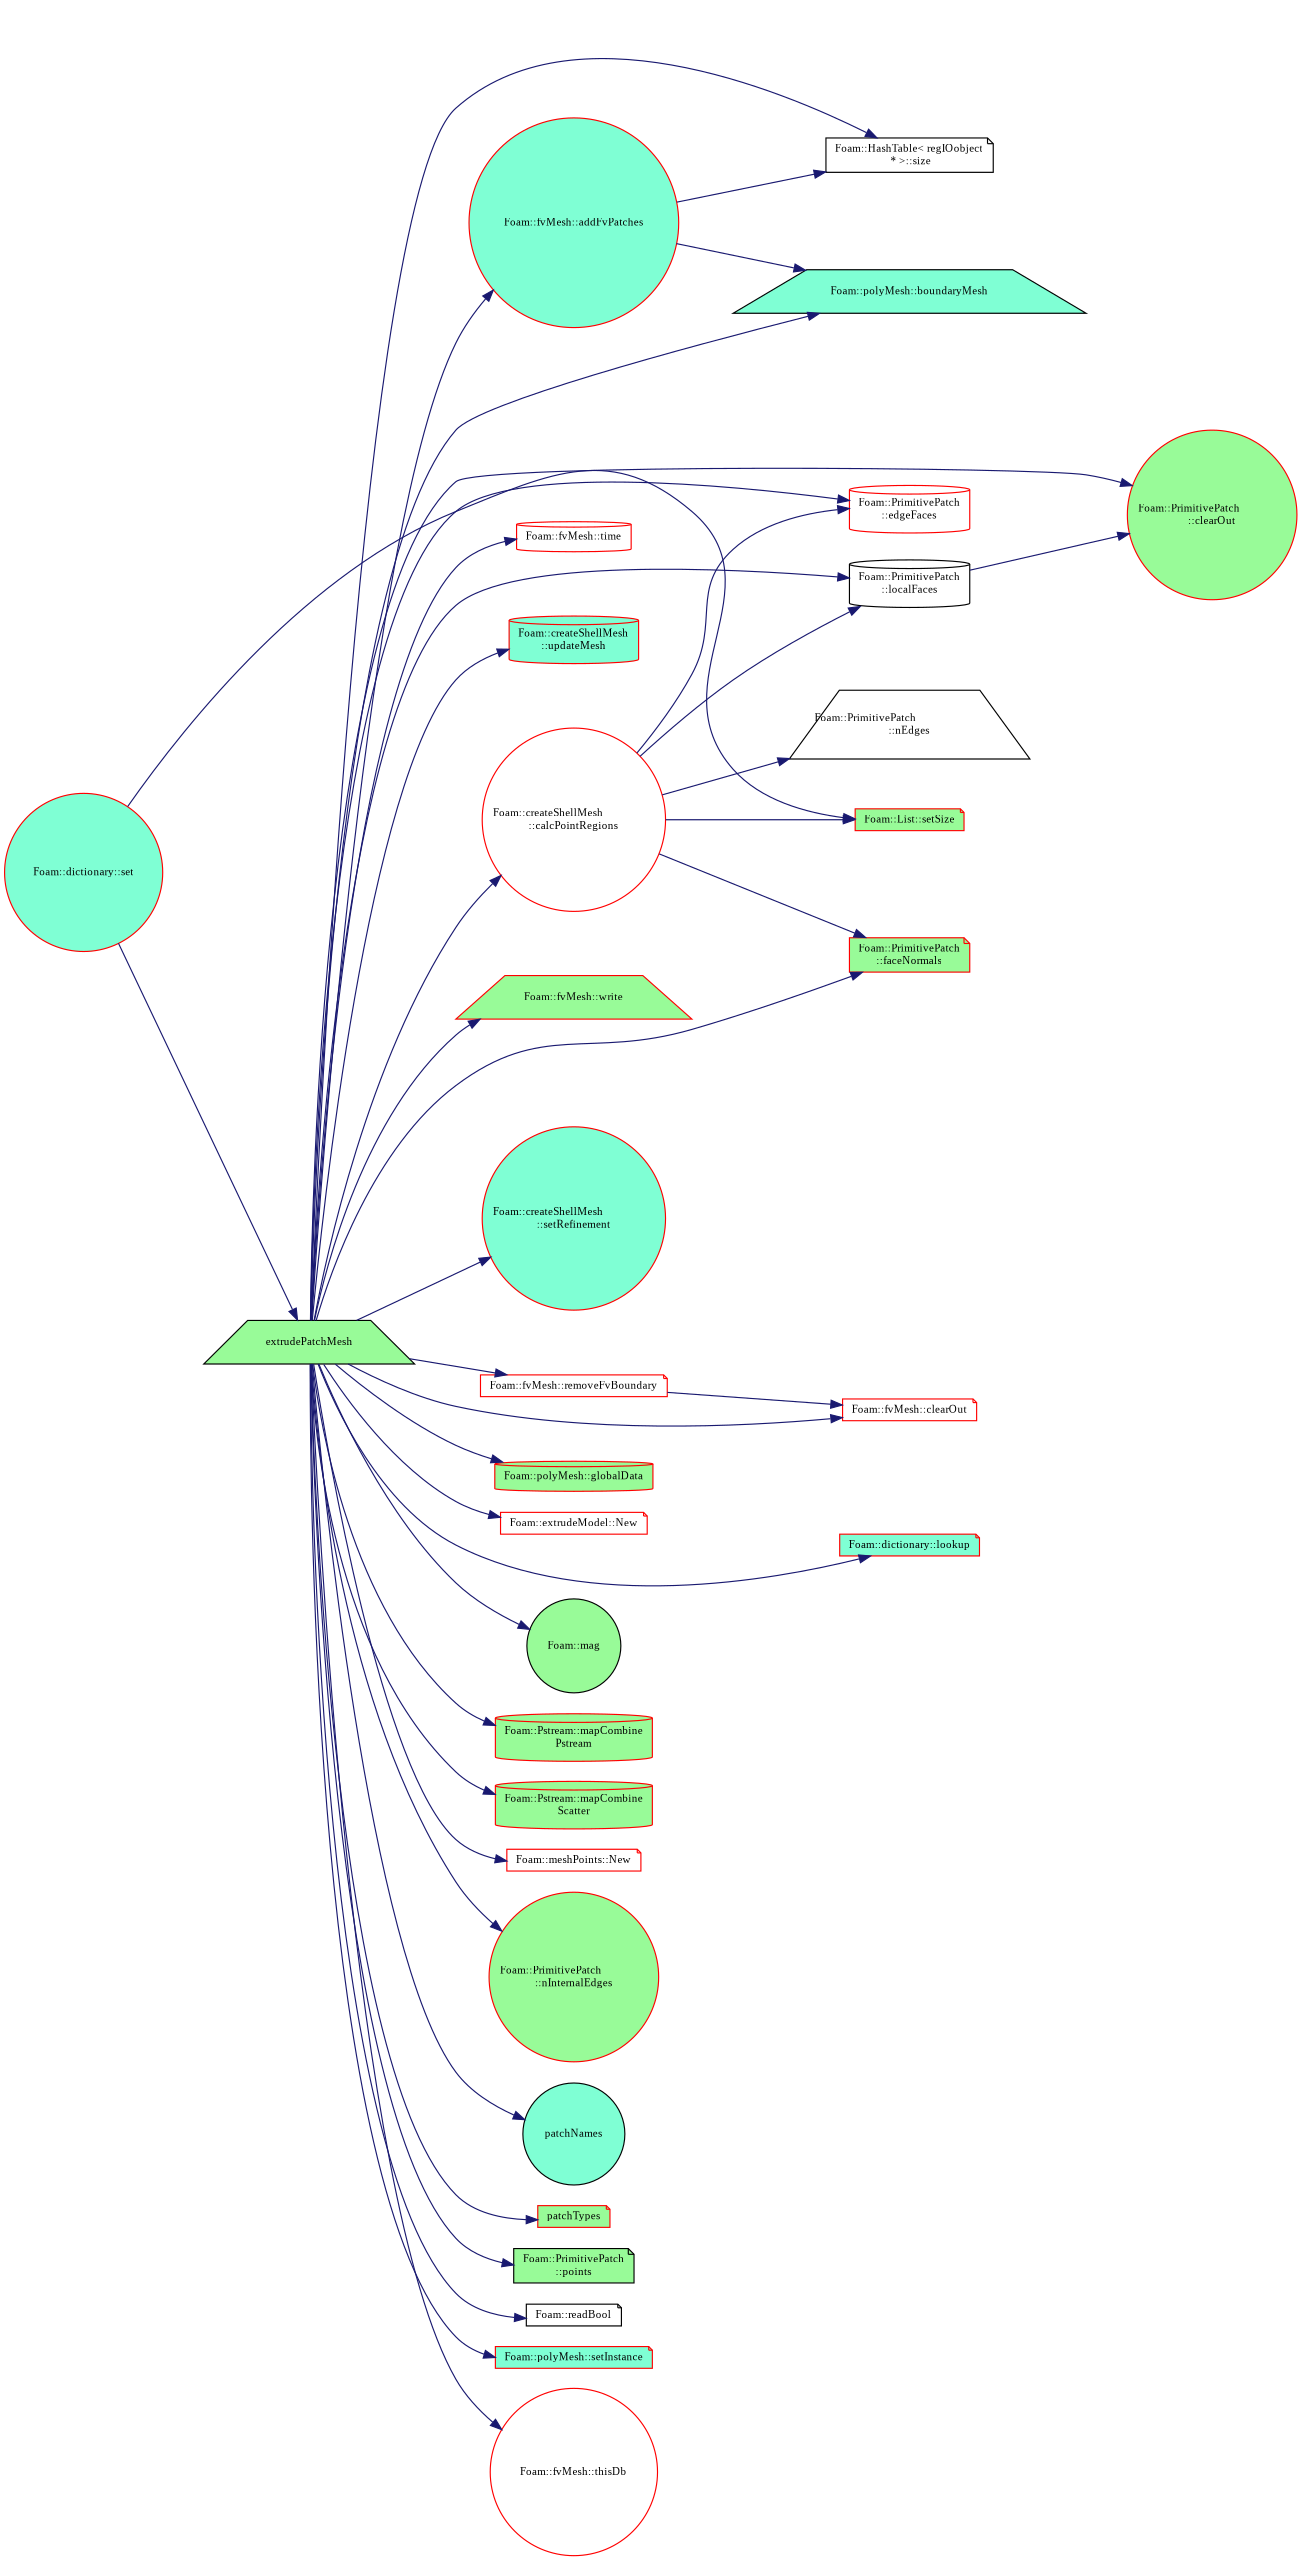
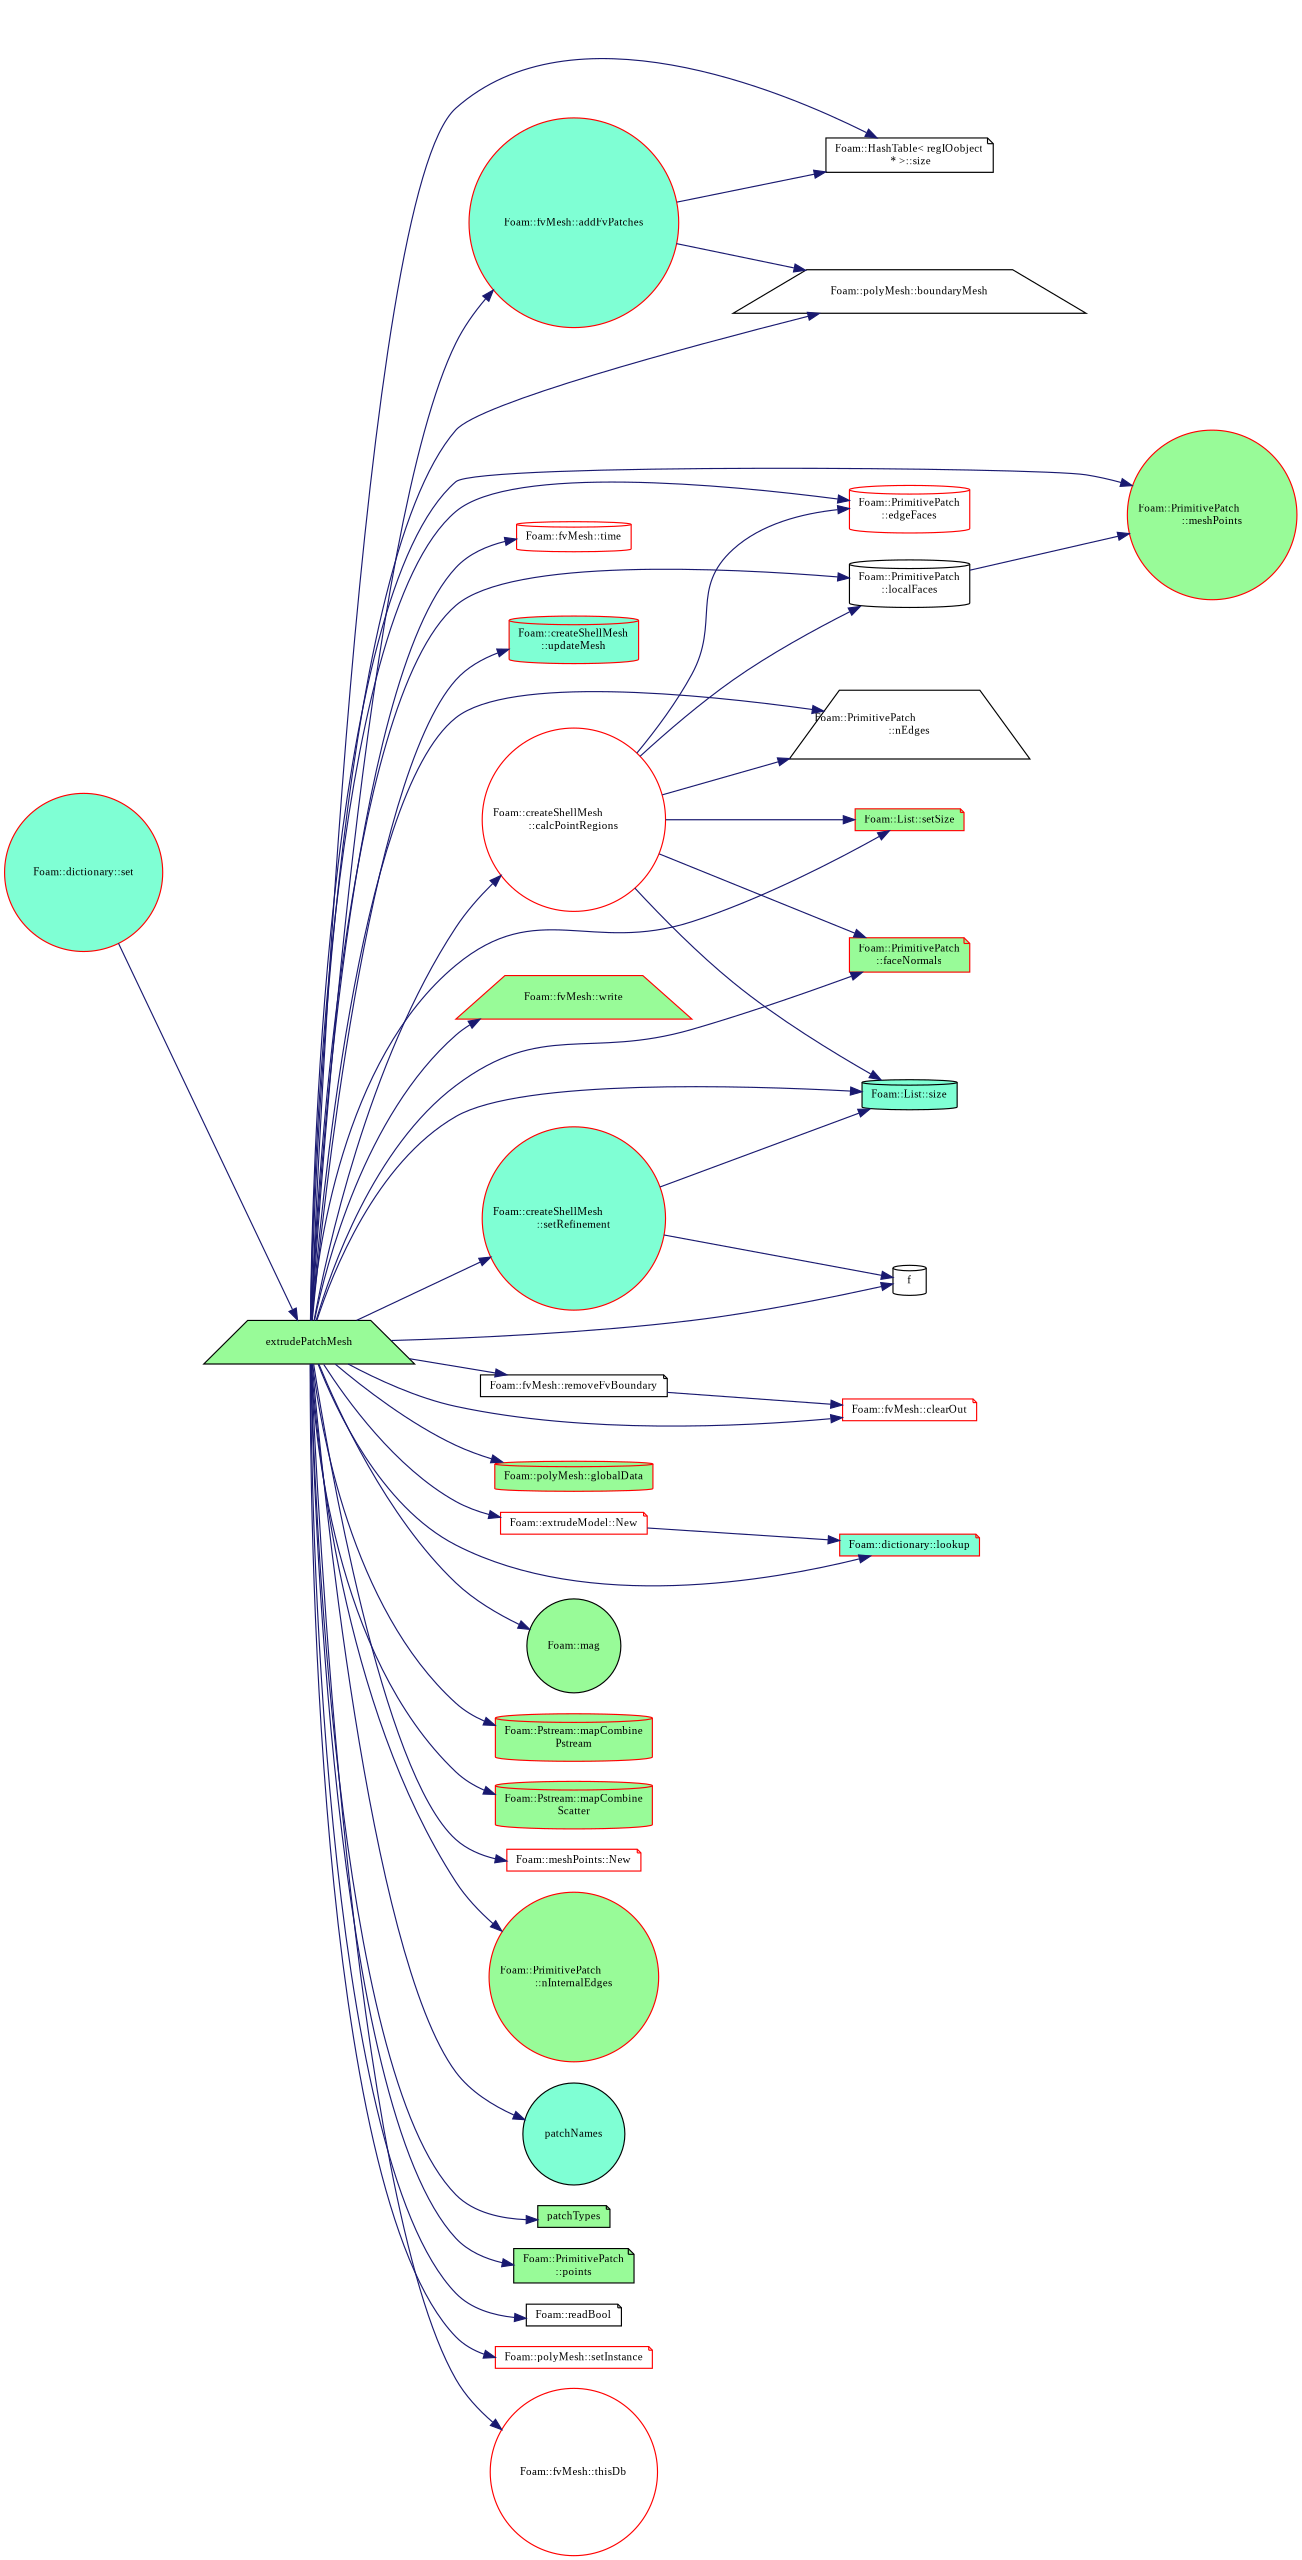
node "Foam::polyMesh::boundaryMesh": fillcolor aquamarine -> white
edge "Foam::dictionary::set" -> "Foam::List::setSize": now "extrudePatchMesh" -> "Foam::List::setSize"
node "Foam::PrimitivePatch ::clearOut": label "Foam::PrimitivePatch ::clearOut" -> "Foam::PrimitivePatch ::meshPoints"
edge "extrudePatchMesh" -> "Foam::PrimitivePatch ::nEdges": added
node "Foam::List::size": added
node "f": added
node "Foam::fvMesh::removeFvBoundary": color red -> black
edge "Foam::extrudeModel::New" -> "Foam::dictionary::lookup": added
node "patchTypes": color red -> black
node "Foam::polyMesh::setInstance": fillcolor aquamarine -> white
